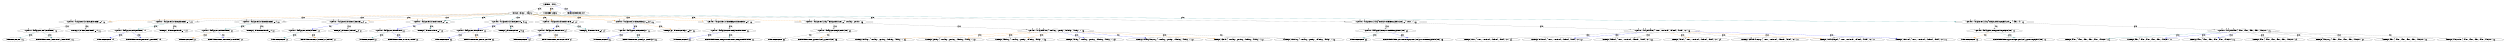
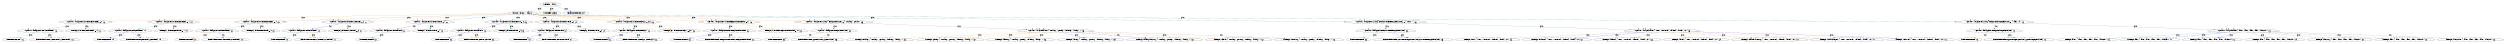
edge "(BLOCK,<empty>,<empty>)" -> "(<operator>.assignment,int FTP.GET_FILES = 1)": removed, label "AST:"
node "(LITERAL,21,int FTP.DEFAULT_FTP_PORT = 21)": added
node "(FIELD_IDENTIFIER,MK_DIR,MK_DIR)": removed
